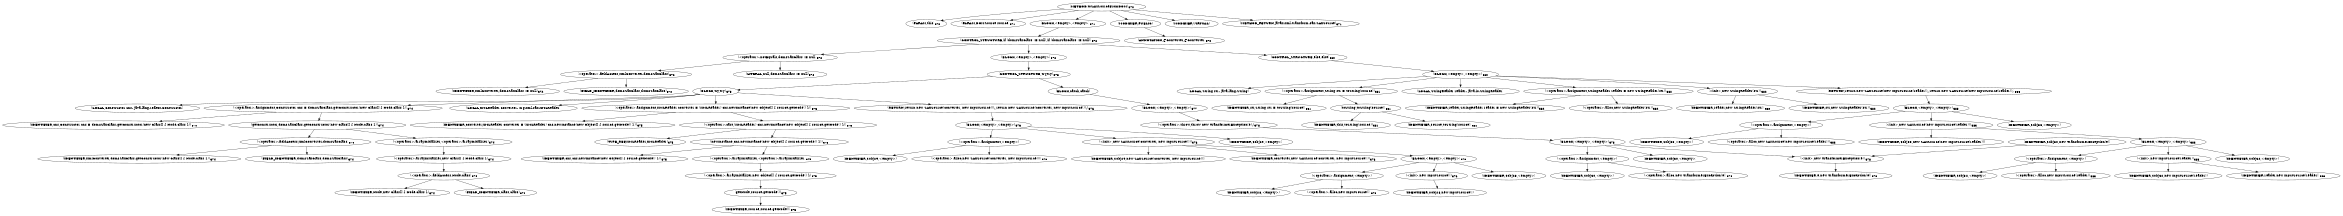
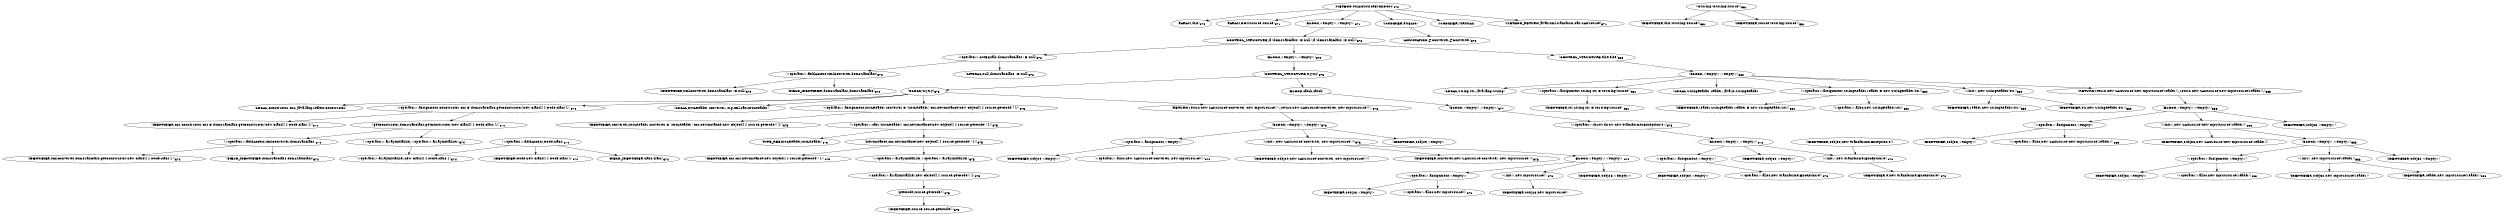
edge "(<operator>.assignment,String str = toString(source))" -> "(toString,toString(source))": removed
edge "(<operator>.arrayInitializer,new Class[] { Node.class })" -> "(<operator>.fieldAccess,Node.class)": reversed
